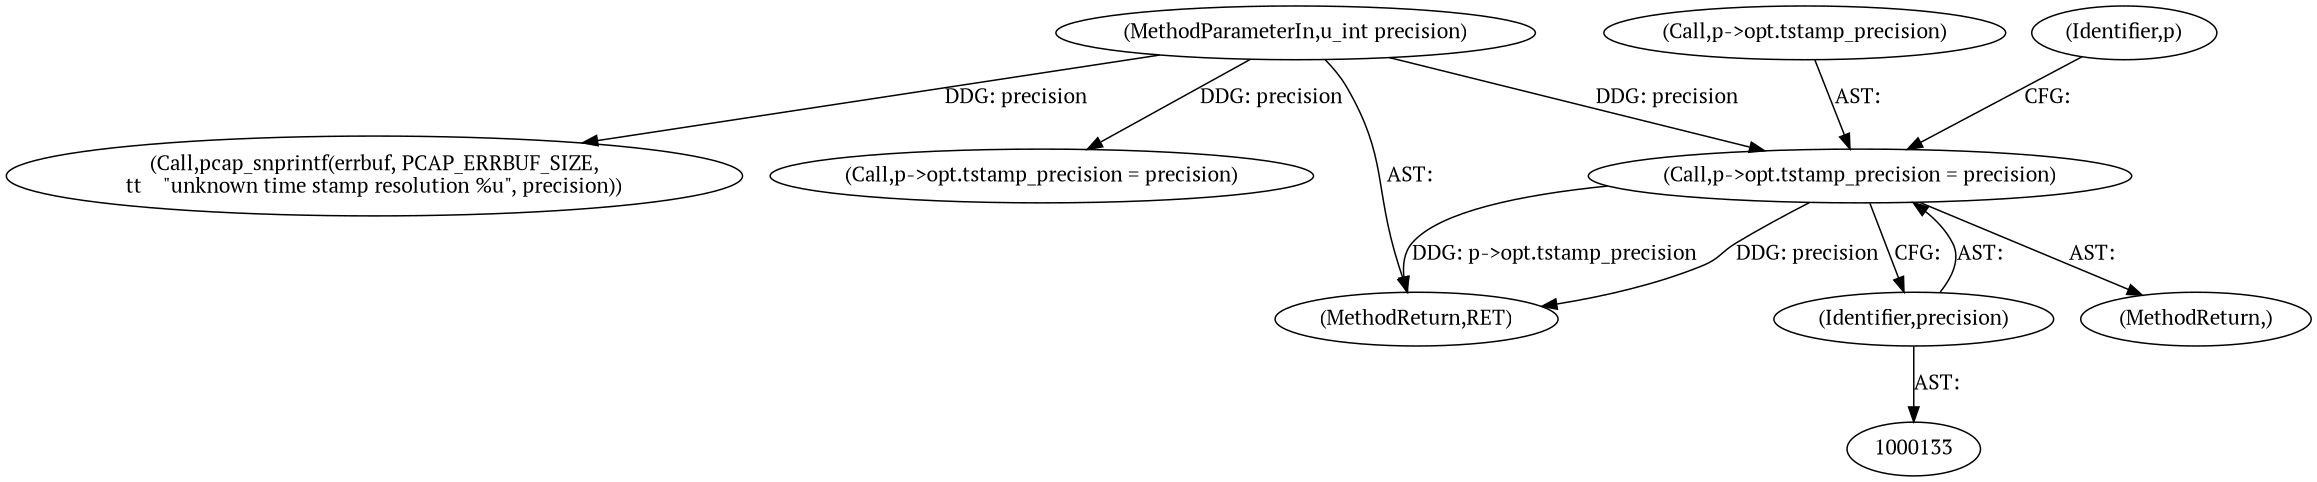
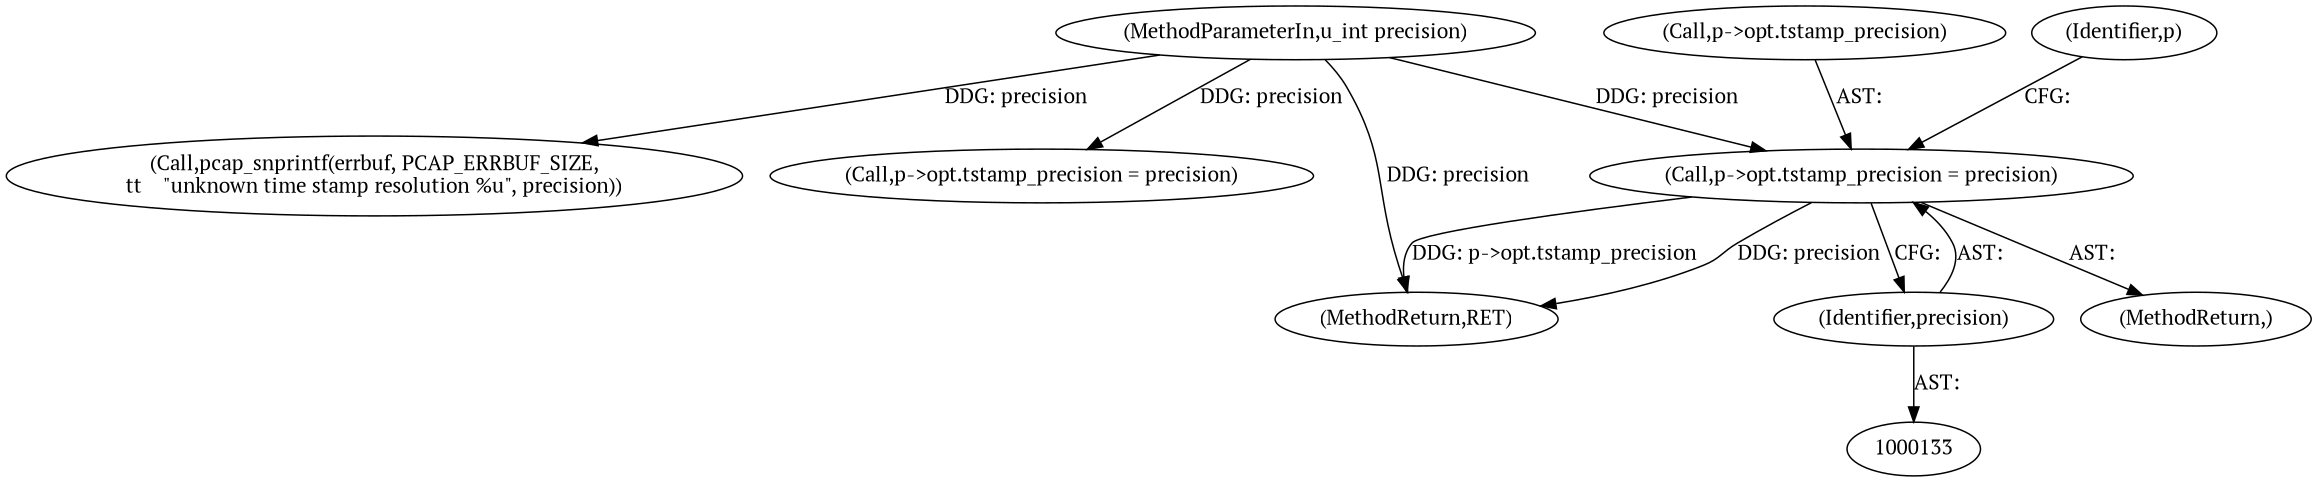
edge "(MethodParameterIn,u_int precision)" -> "(MethodReturn,RET)": label "AST: " -> "DDG: precision"
